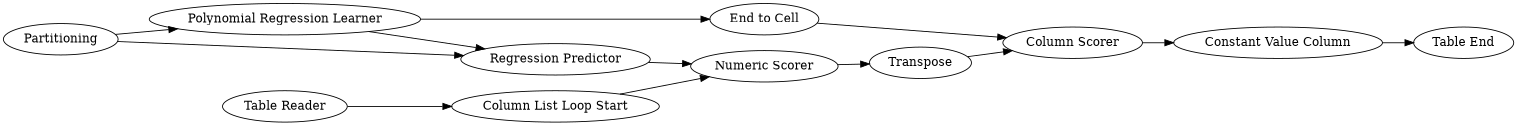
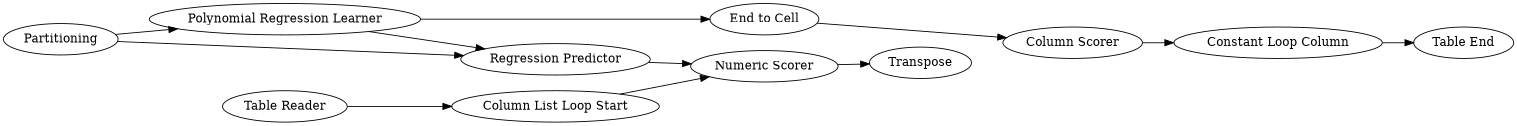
node "Constant Value Column": label "Constant Value Column" -> "Constant Loop Column"
edge "Transpose" -> "Column Scorer": removed
